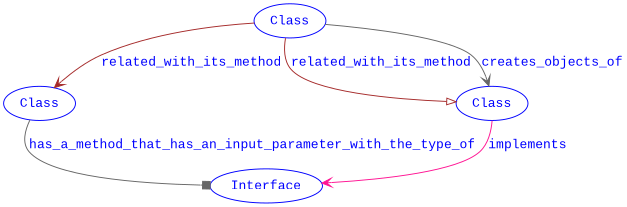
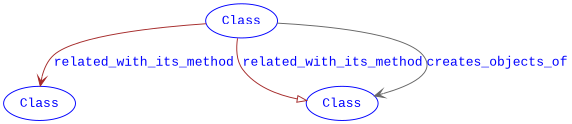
node "Interface": removed
